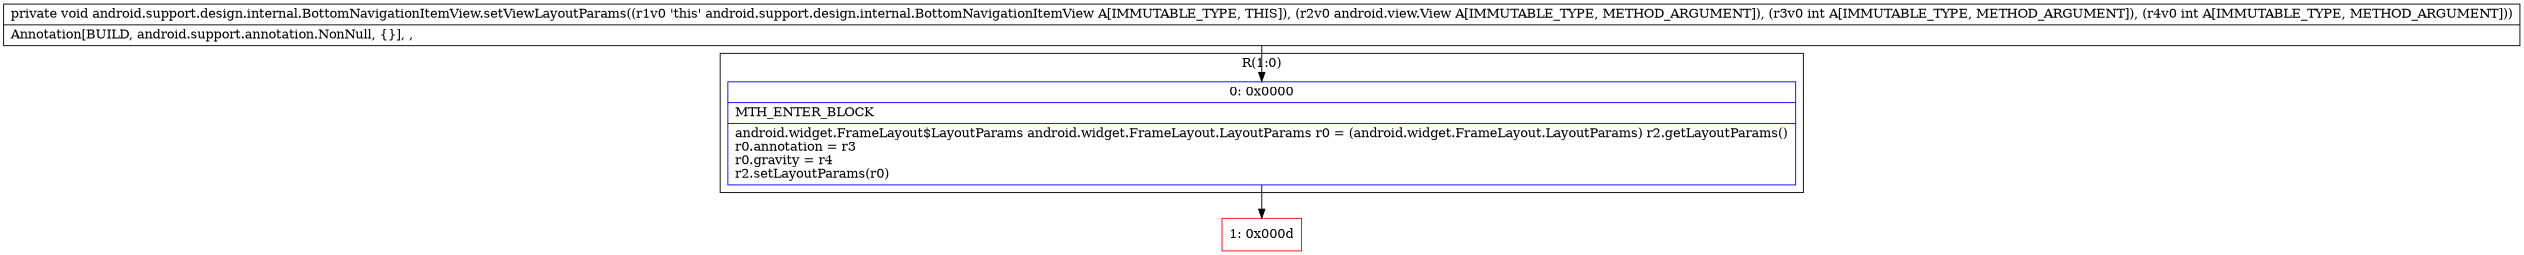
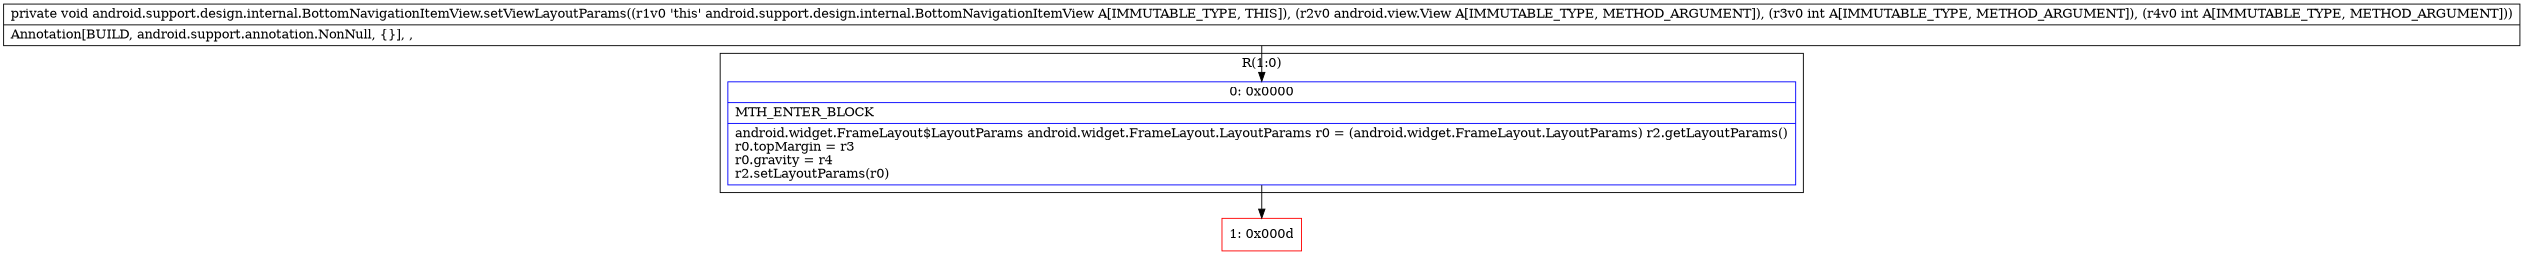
node "0: 0x0000": text "r0.annotation = r3" -> "r0.topMargin = r3"
